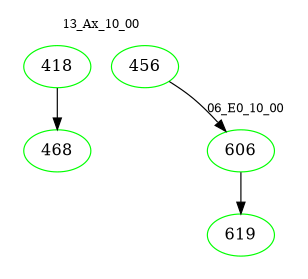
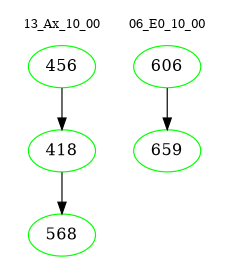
edge "456" -> "606": now "456" -> "418"
node "468": label "468" -> "568"
node "619": label "619" -> "659"
